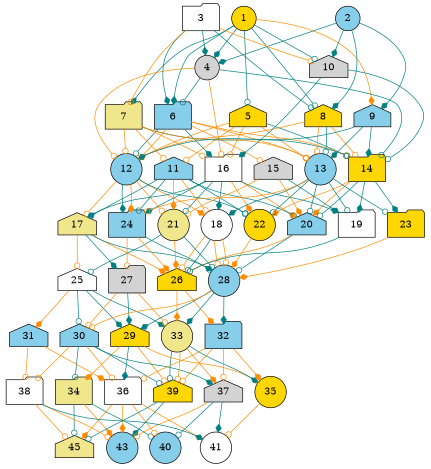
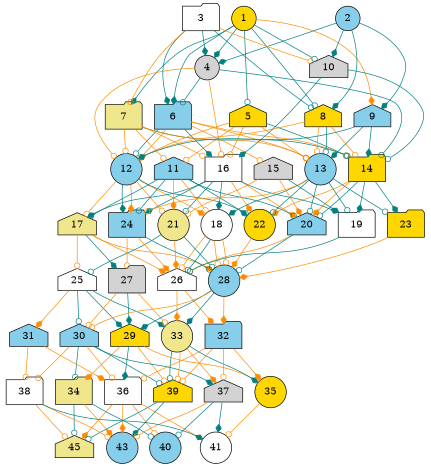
edge "8" -> "12": arrowhead diamond -> odot
edge "11" -> "22": arrowhead odot -> diamond
edge "17" -> "28": color teal -> darkorange
node "26": fillcolor gold -> white
edge "28" -> "32": color teal -> darkorange
